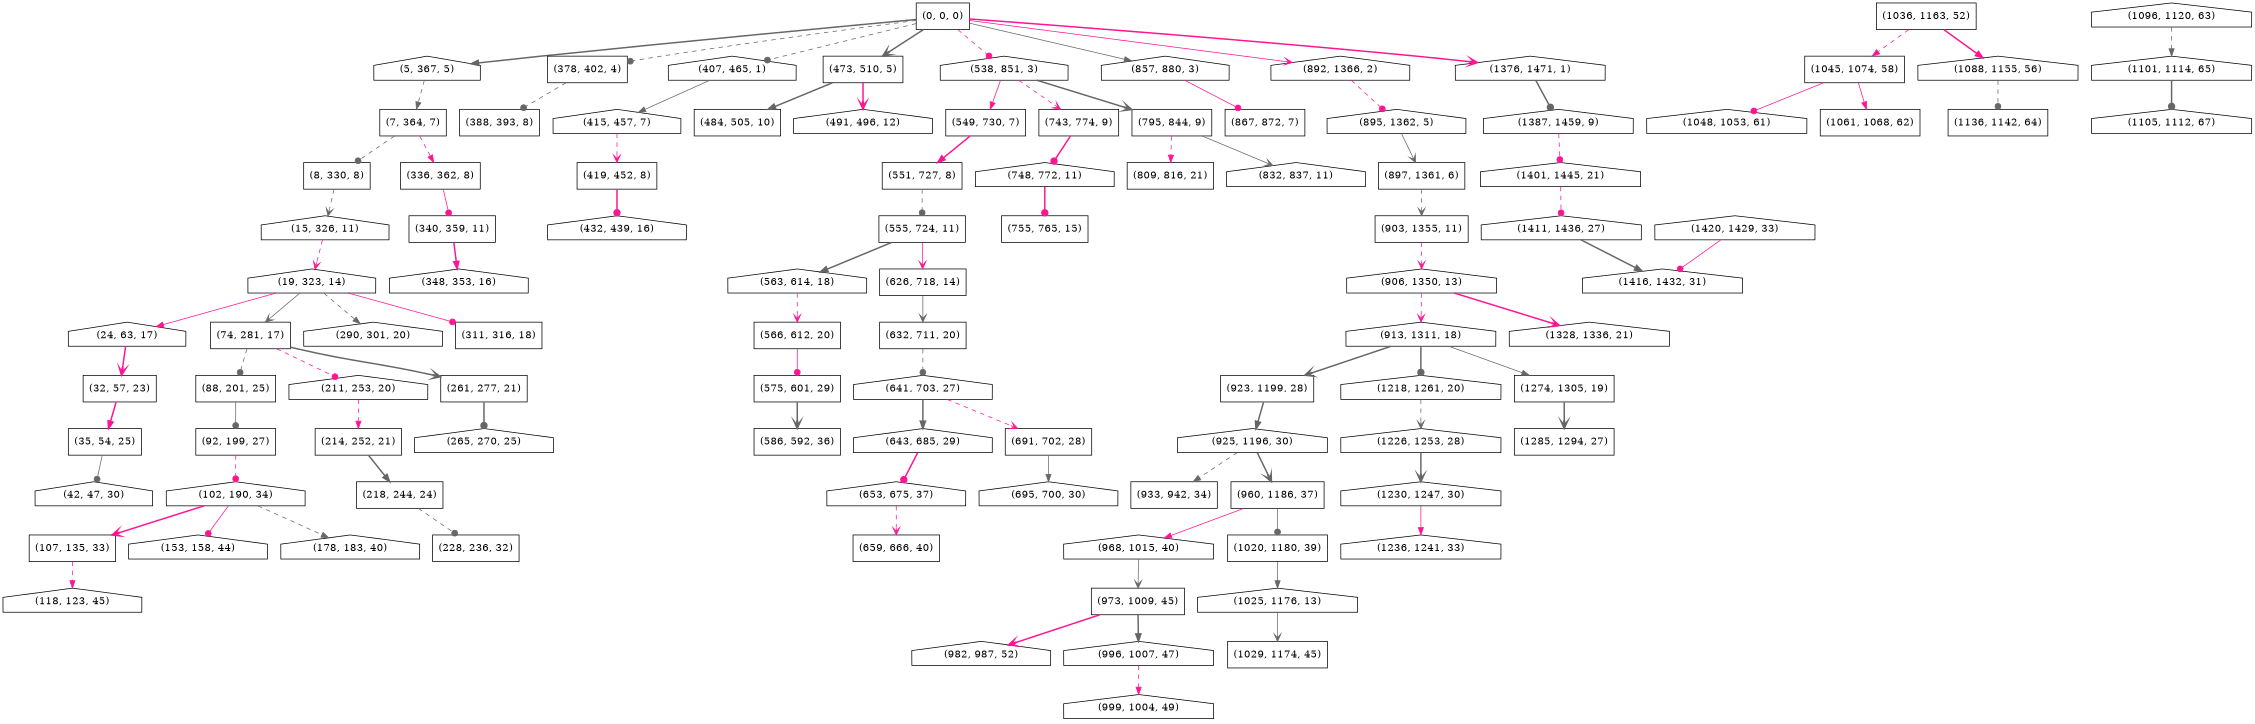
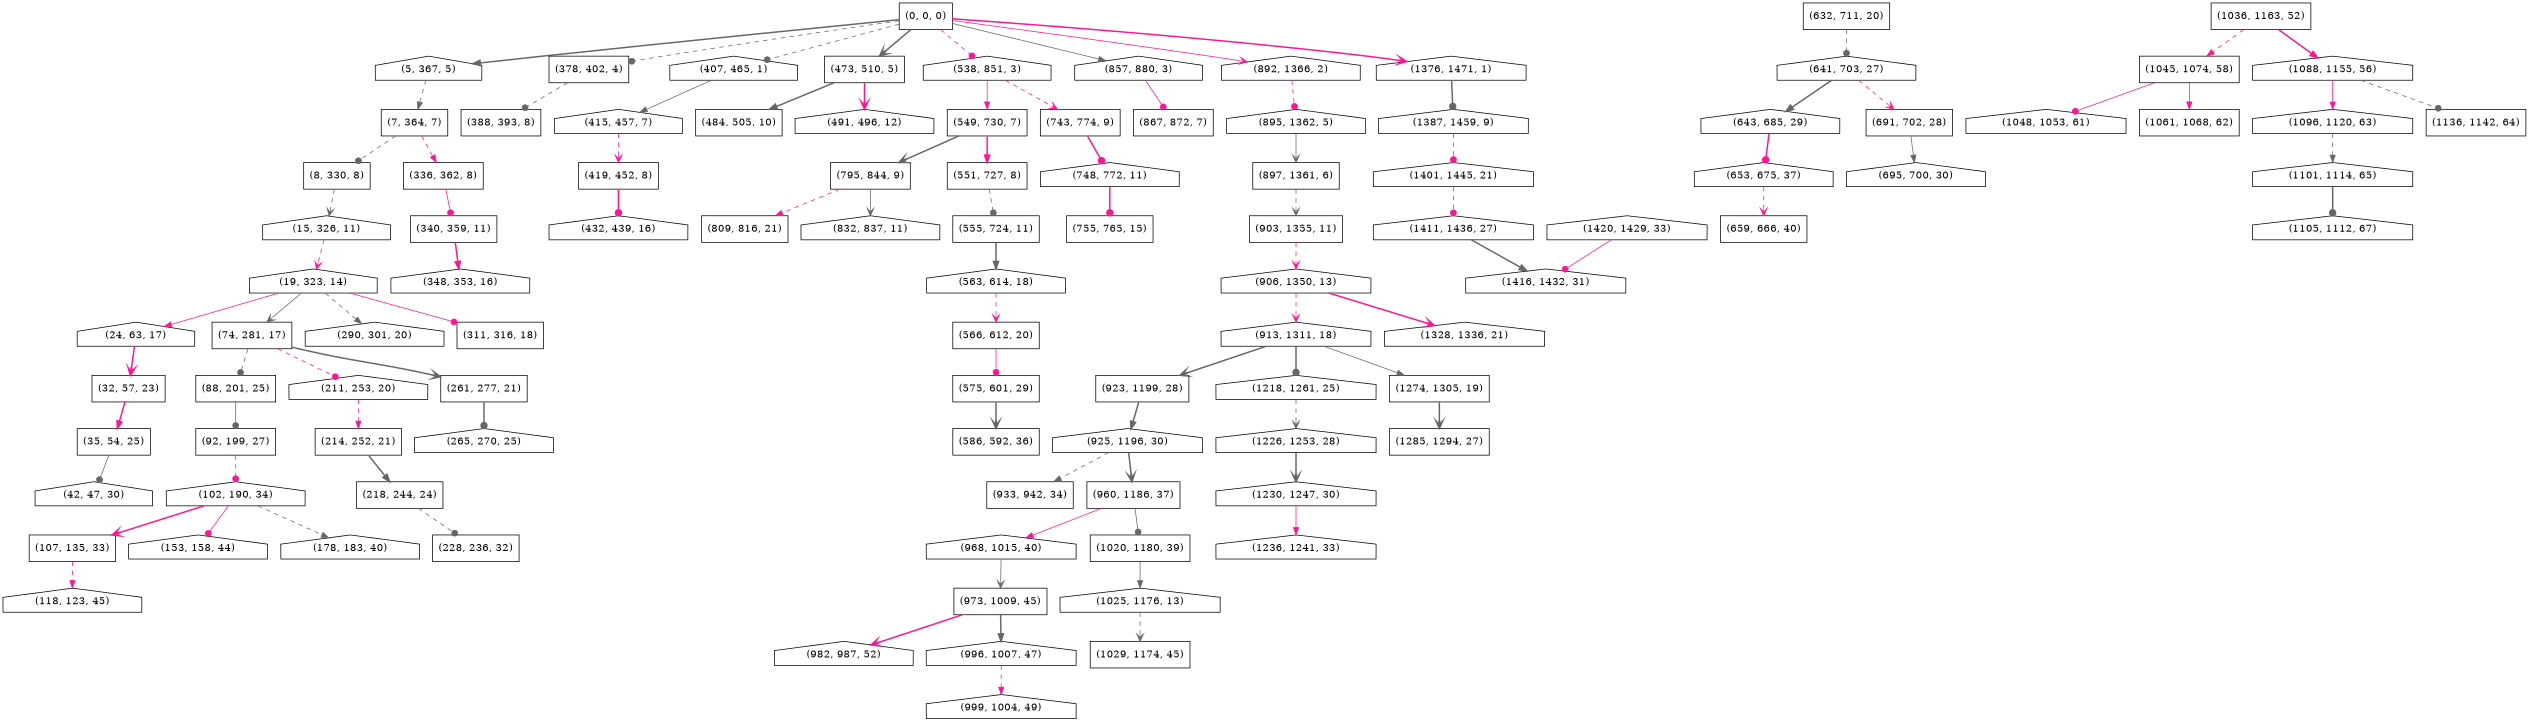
edge "(1088, 1155, 56)" -> "(1096, 1120, 63)": added
edge "(538, 851, 3)" -> "(795, 844, 9)": now "(549, 730, 7)" -> "(795, 844, 9)"
node "(626, 718, 14)": removed
node "(1218, 1261, 20)": label "(1218, 1261, 20)" -> "(1218, 1261, 25)"
edge "(1025, 1176, 13)" -> "(1029, 1174, 45)": style solid -> dashed
